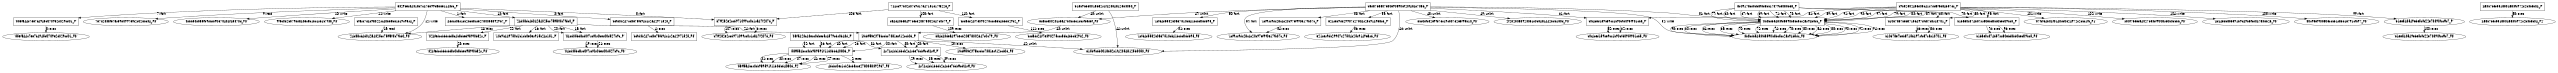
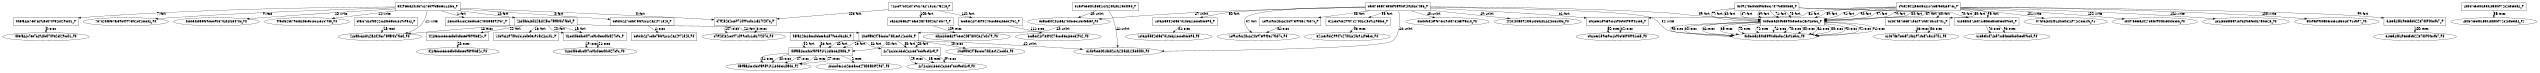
edge "'d5d8768807e30e908906f20f454c7086_P'" -> "'3b3bd65453fd8590b8bc5ac28a94b5da_P'": label "51: fork" -> "59: fork"
node "'61ee543549e6e5dfd22e73390facffc7_P'": shape ellipse -> box
node "'324fedccb6dcbd8c4b8dced989f0b82a_P'": label "'324fedccb6dcbd8c4b8dced989f0b82a_P'" -> "'324fedccb6dcbd8c0b8dced989f0b82a_P'"
